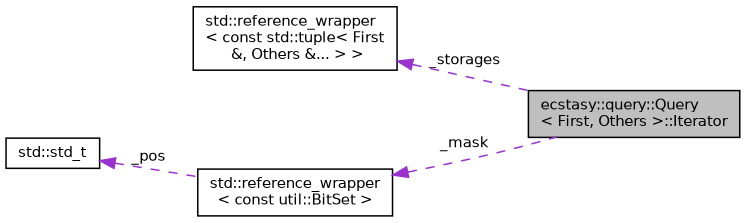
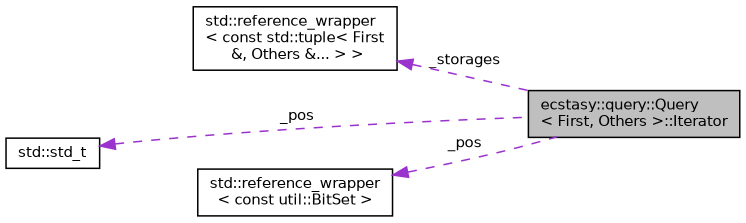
edge "ecstasy::query::Query < First, Others >::Iterator" -> "std::reference_wrapper < const util::BitSet >": label " _mask" -> " _pos"
edge "std::reference_wrapper < const util::BitSet >" -> "std::std_t": now "ecstasy::query::Query < First, Others >::Iterator" -> "std::std_t"
